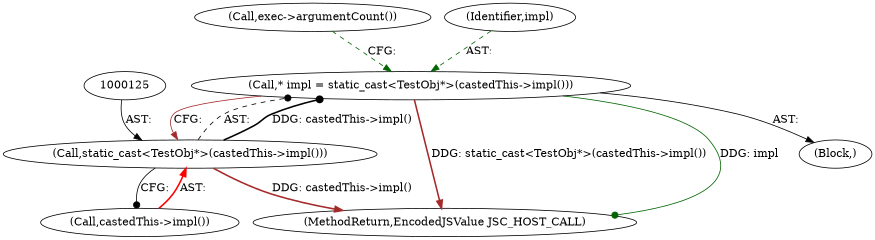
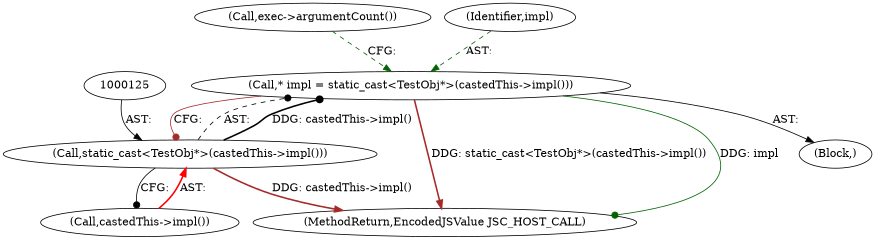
edge "(Call,* impl = static_cast<TestObj*>(castedThis->impl()))" -> "(Call,static_cast<TestObj*>(castedThis->impl()))": arrowhead normal -> dot
